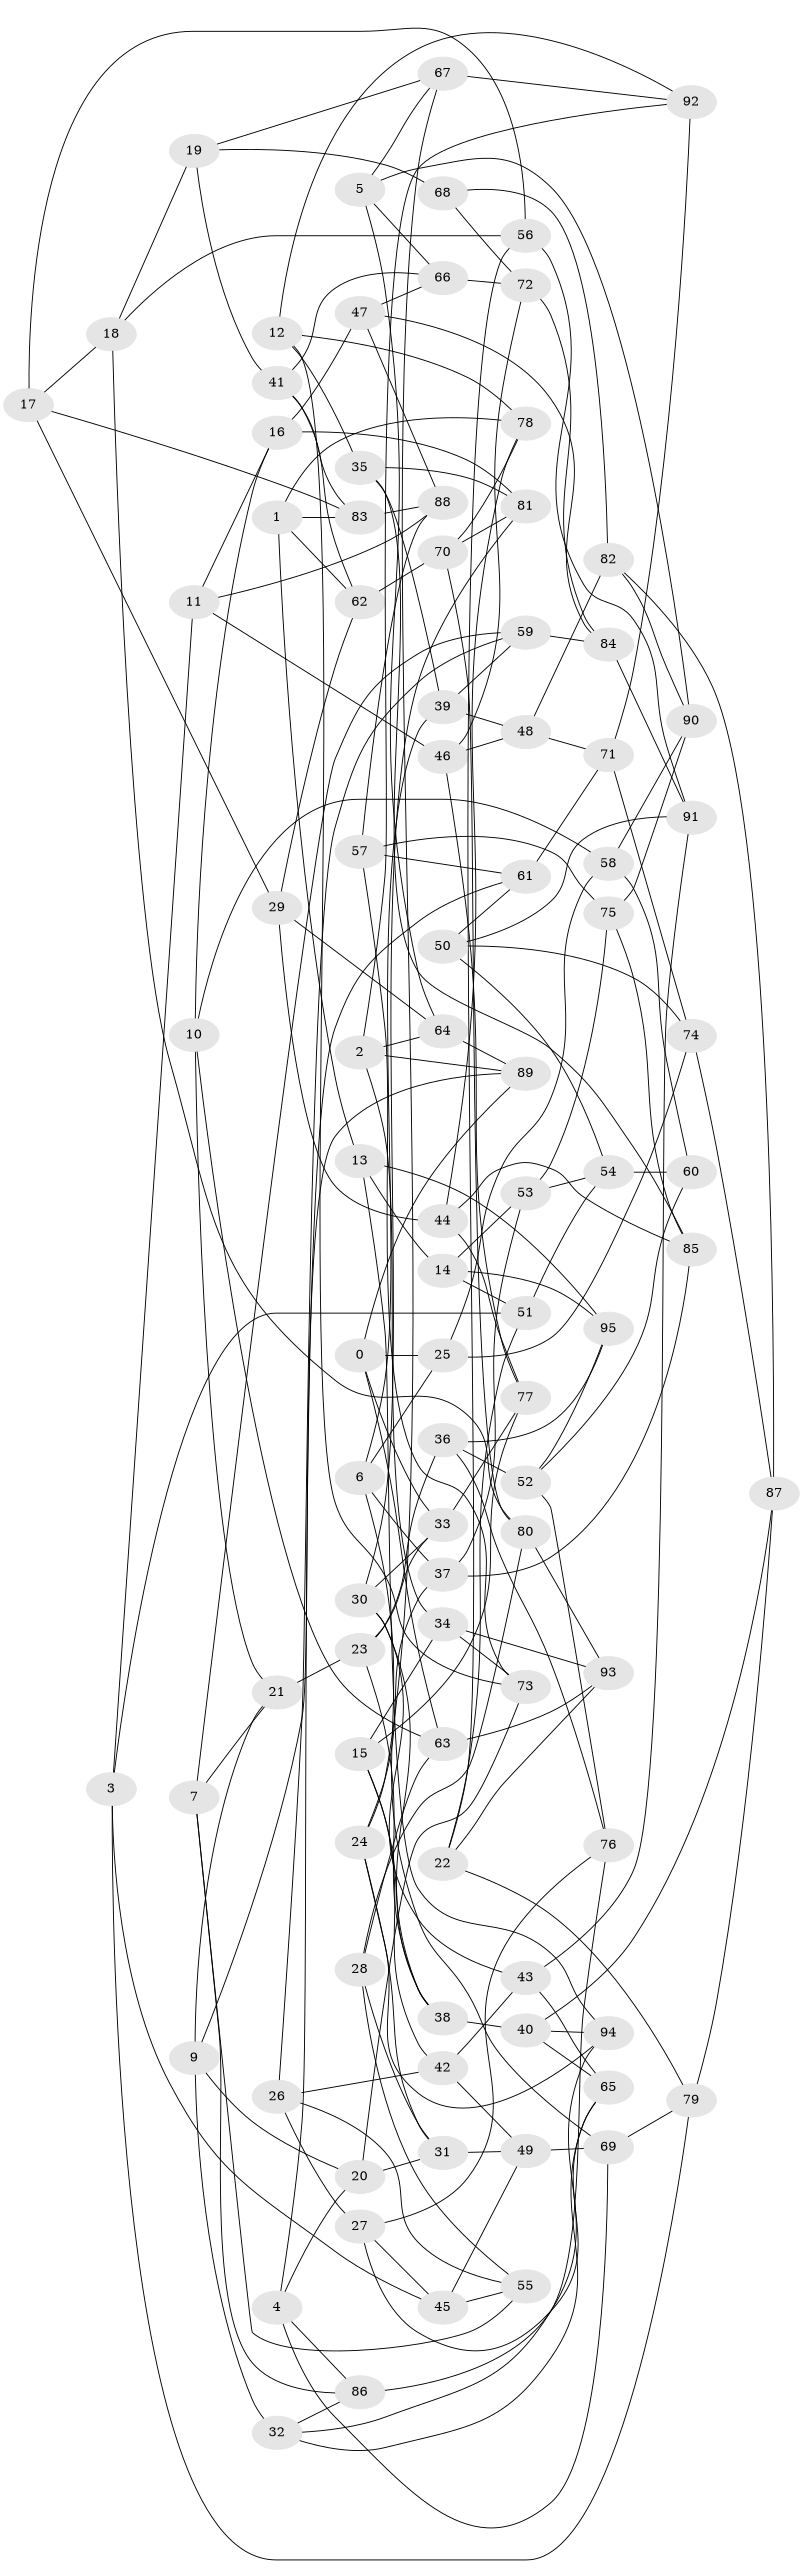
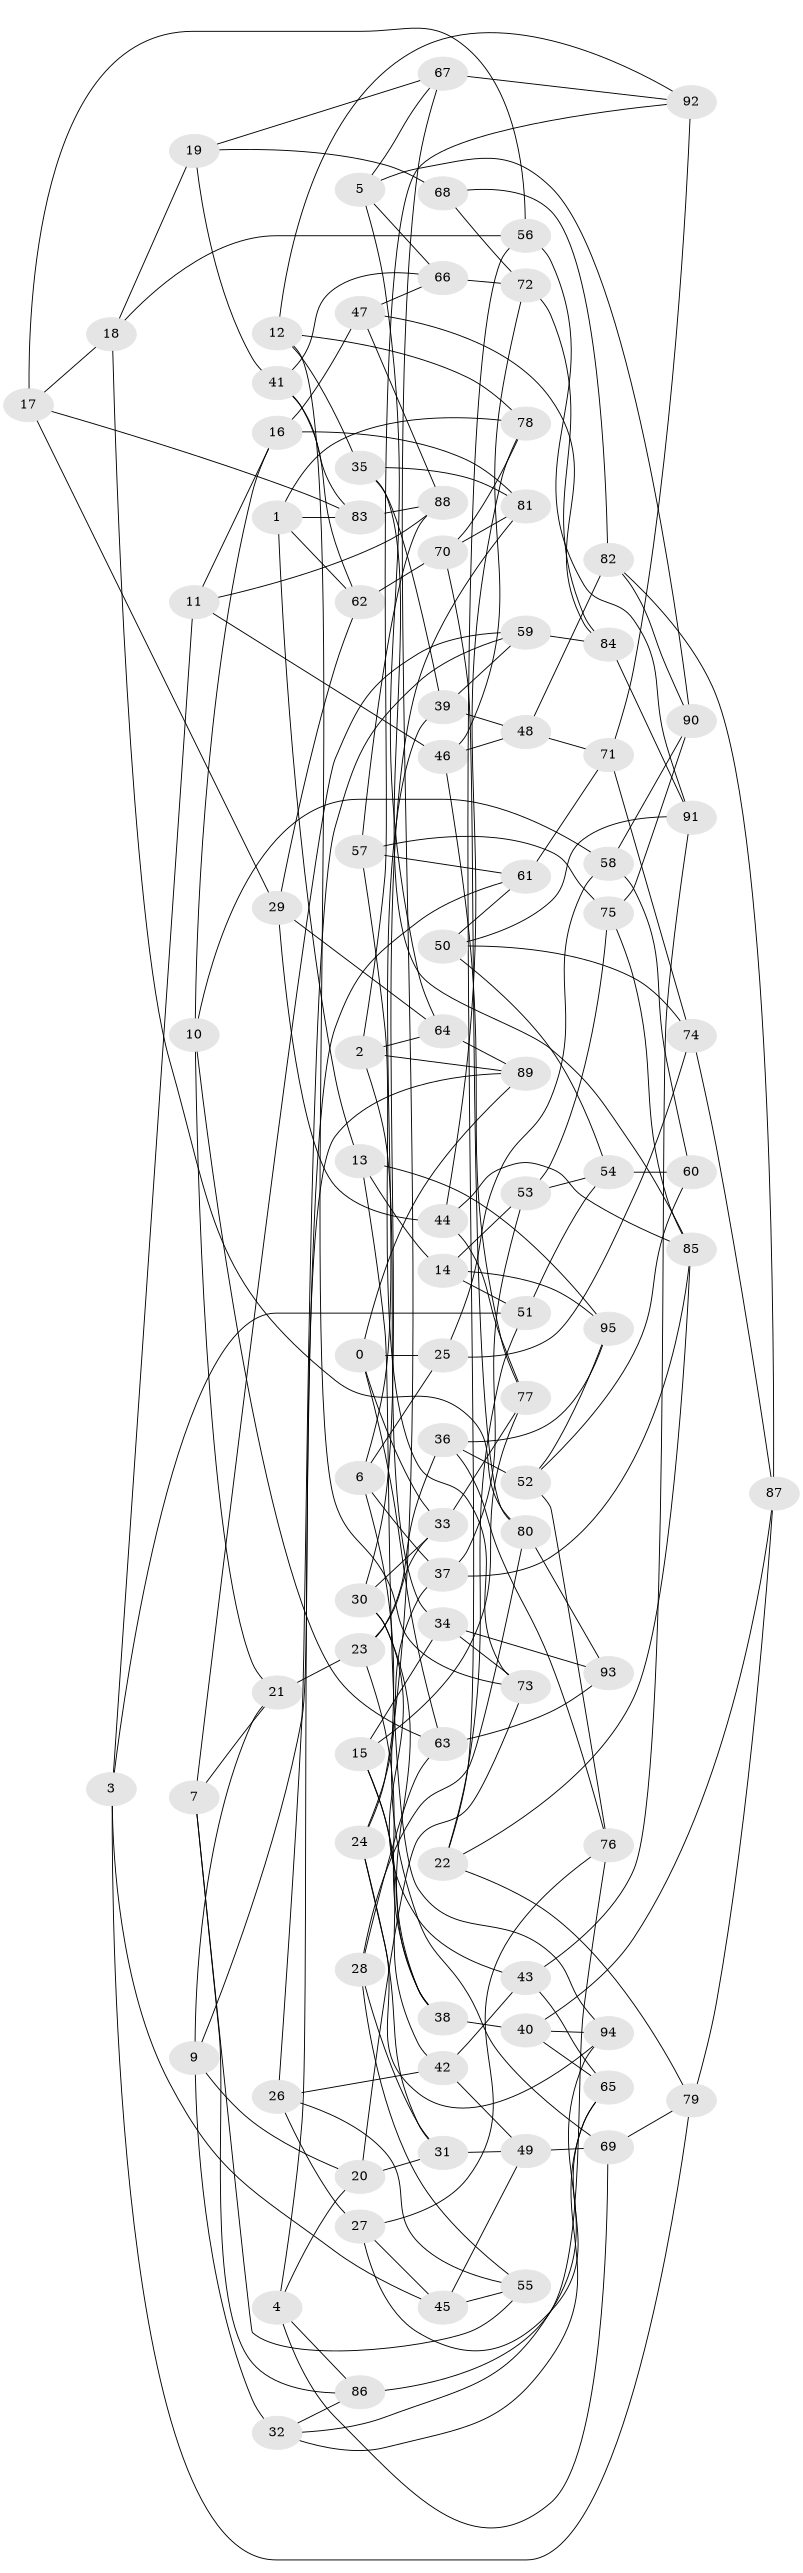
edge "93" -- "22": now "85" -- "22"
